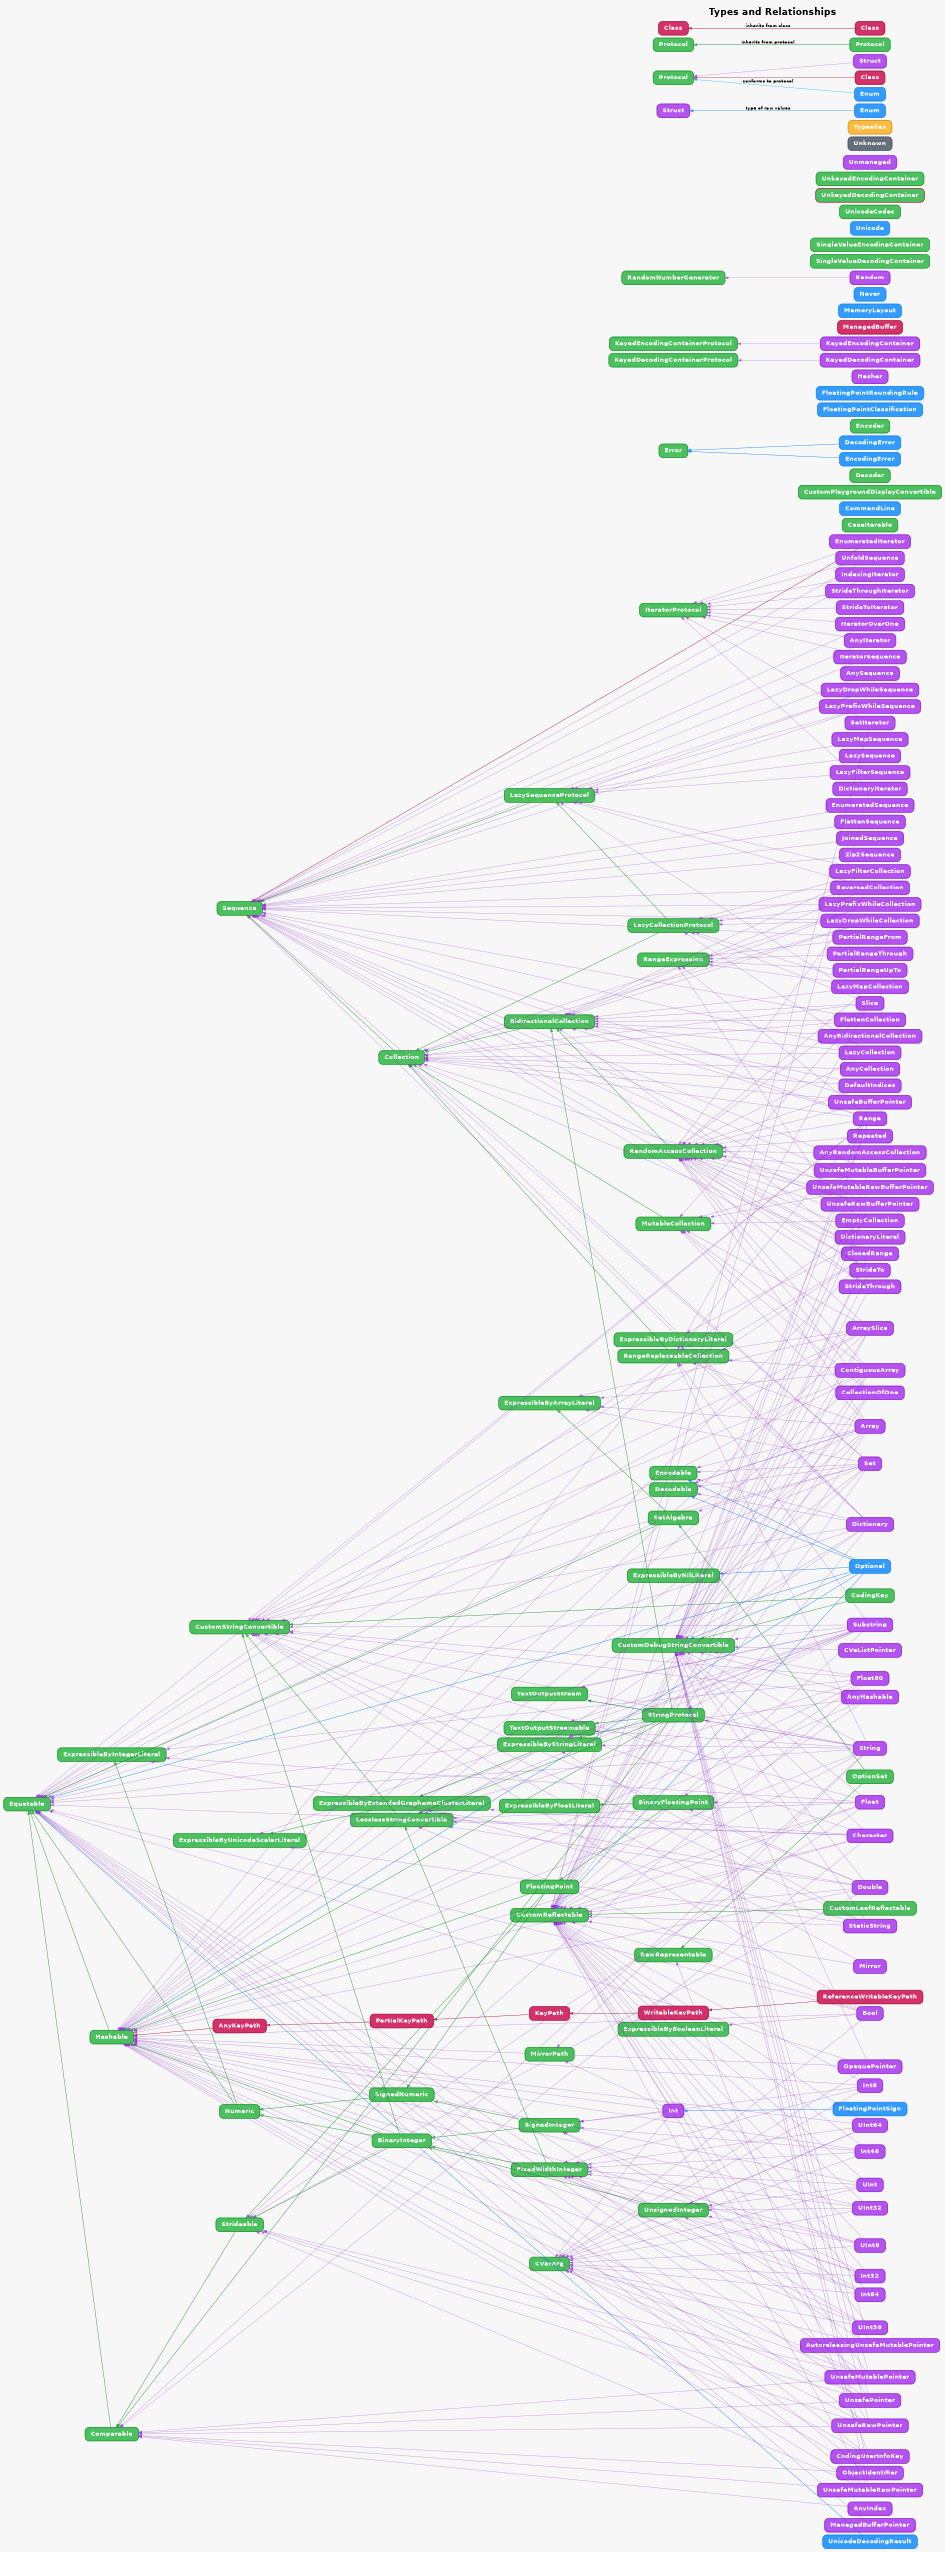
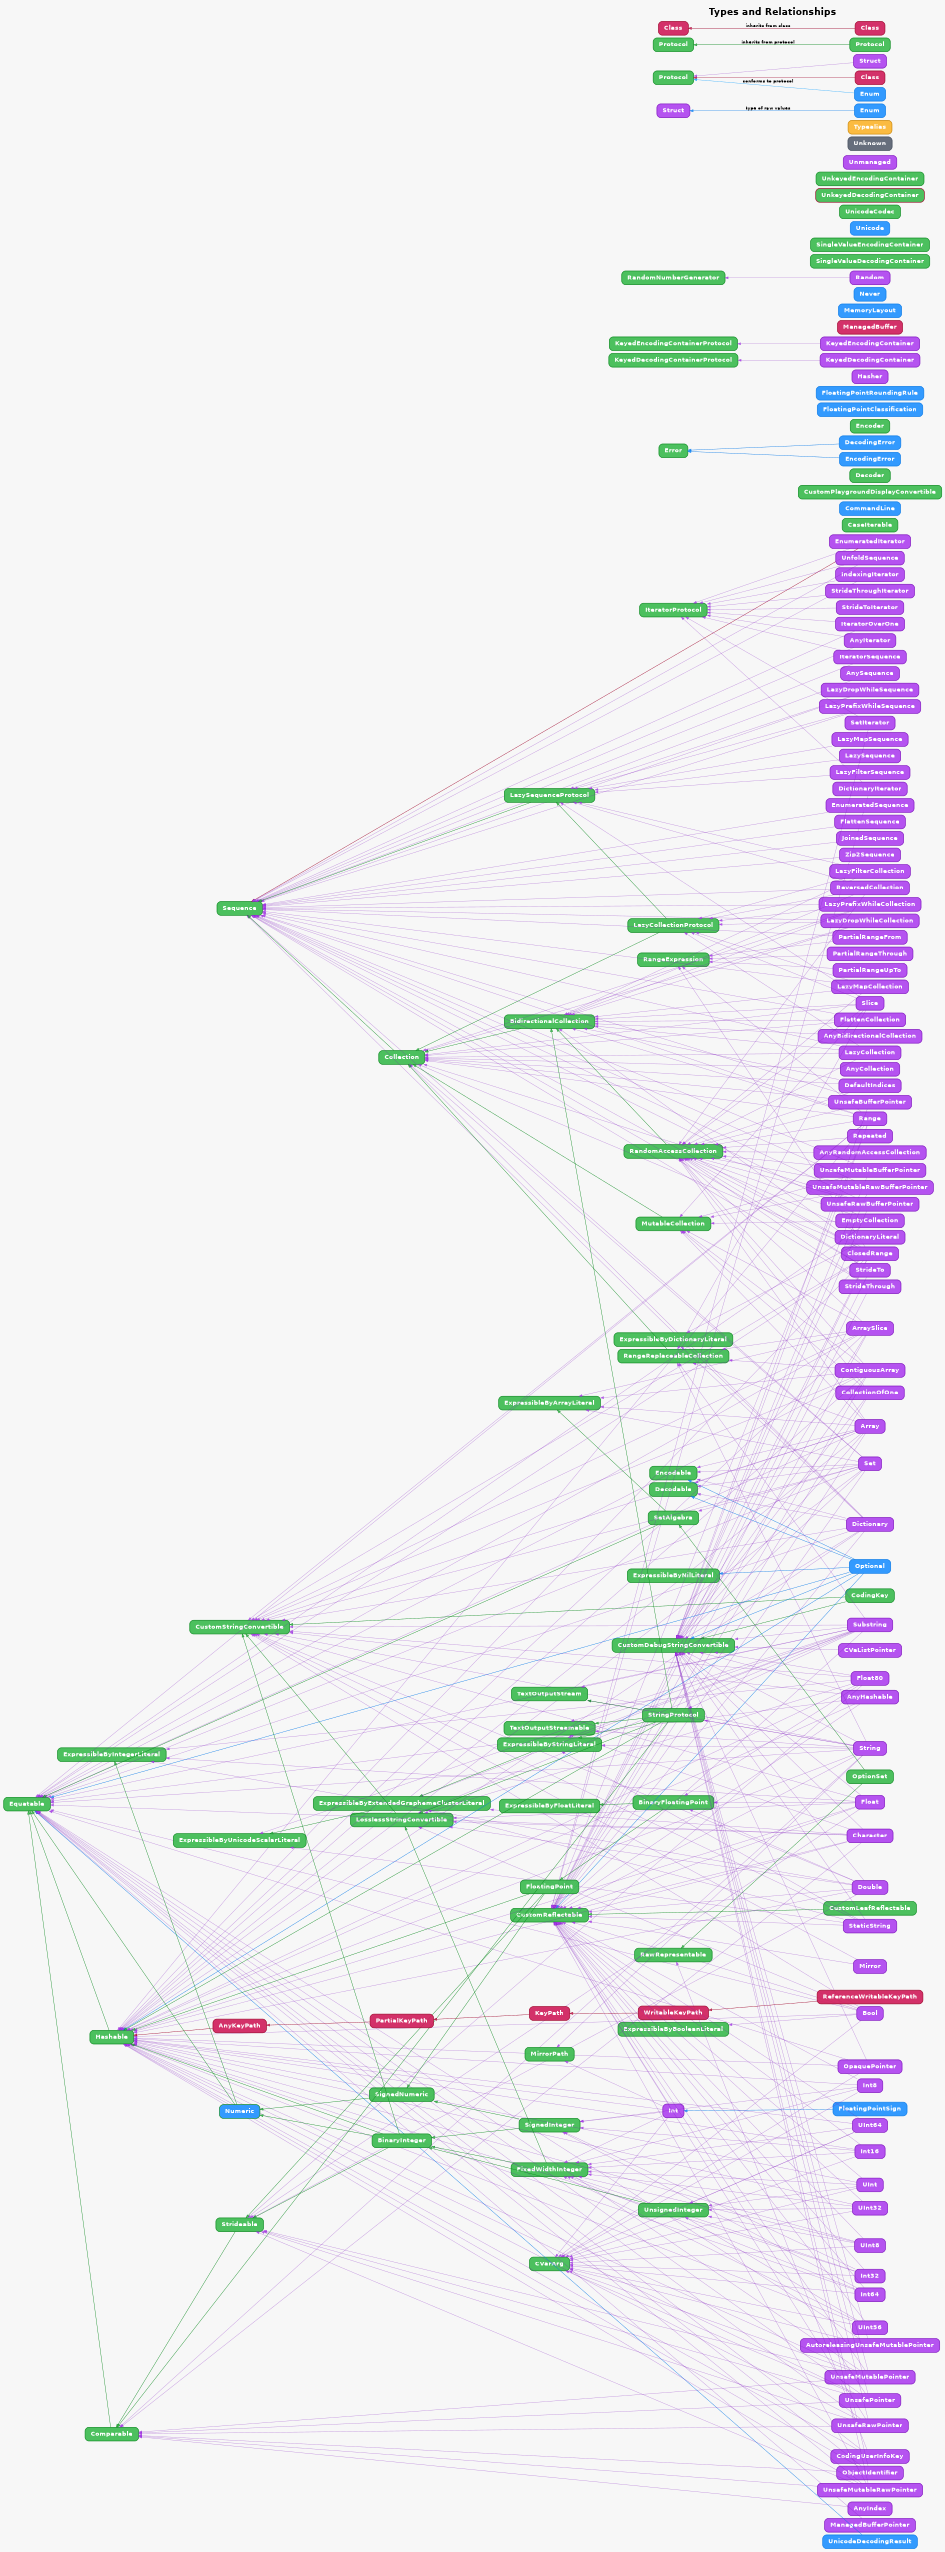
edge "LazyMapCollection" -> "RangeExpression": now "LazyMapCollection" -> "Sequence"
node "Numeric": fillcolor #3aba4ee6 -> #1e90ffe6
node "Int46": label "Int46" -> "Int16"
